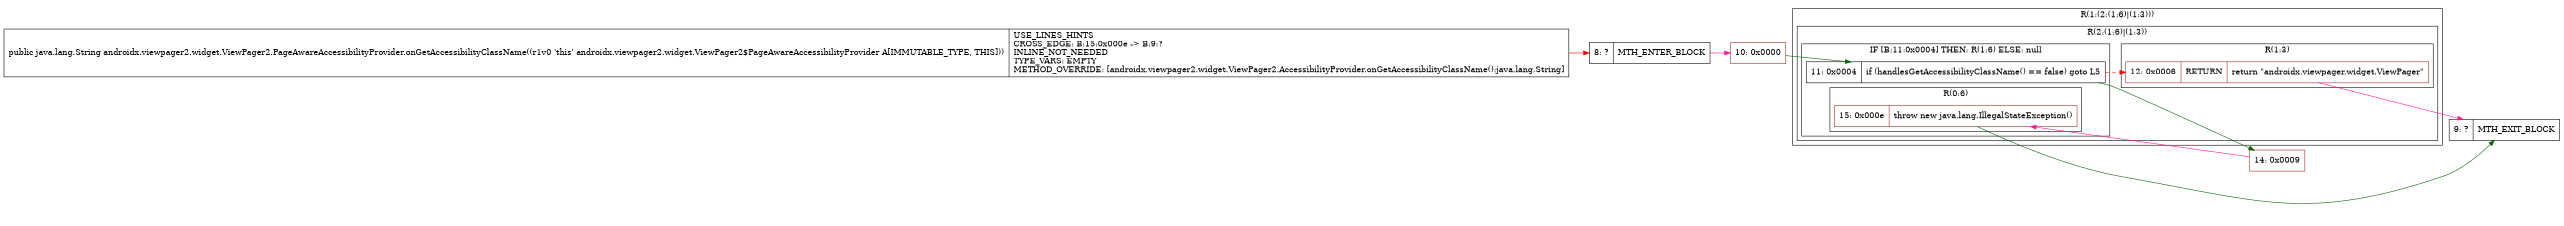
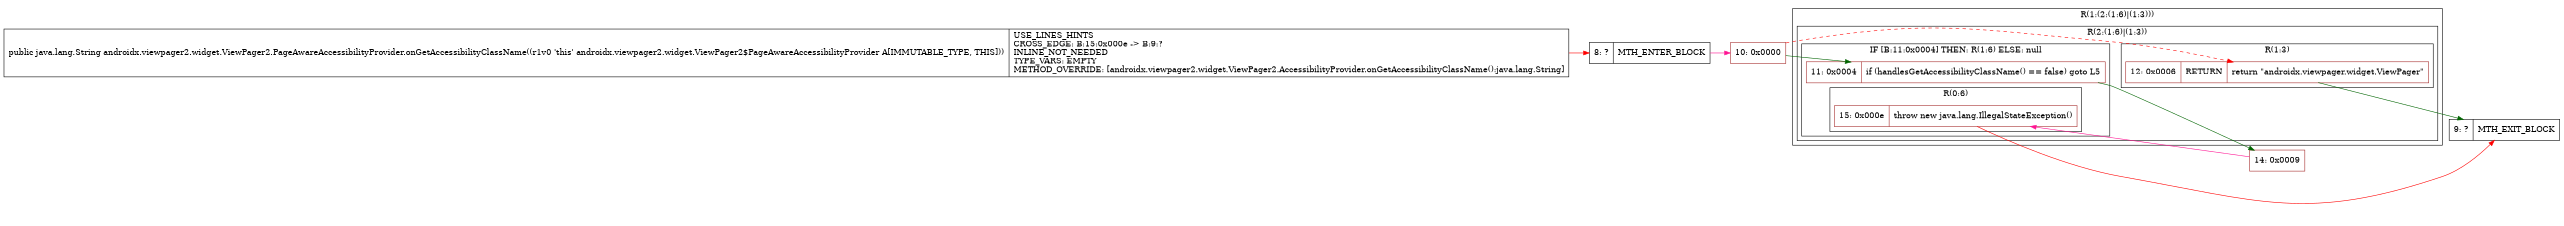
node "11: 0x0004": color black -> brown
edge "11: 0x0004" -> "12: 0x0006": now "10: 0x0000" -> "12: 0x0006"
edge "12: 0x0006" -> "9: ?": color deeppink -> darkgreen
edge "15: 0x000e" -> "9: ?": color darkgreen -> red
